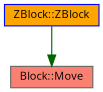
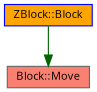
node "ZBlock::ZBlock": label "ZBlock::ZBlock" -> "ZBlock::Block"
